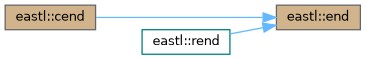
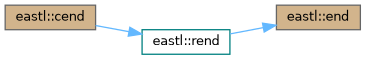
edge "eastl::cend" -> "eastl::end": now "eastl::cend" -> "eastl::rend"
